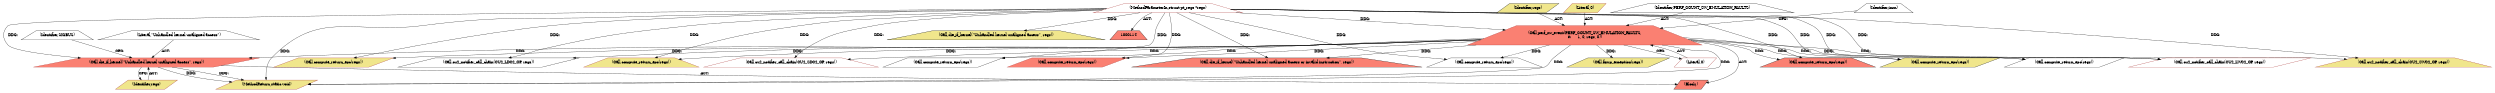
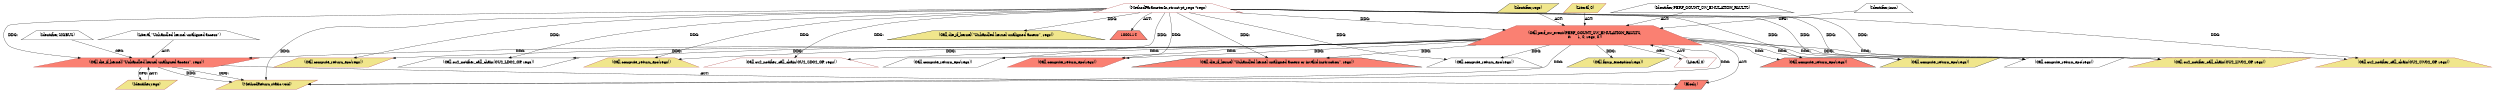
node "(Call,cu2_notifier_call_chain(CU2_LWC2_OP, regs))": fillcolor white -> khaki
